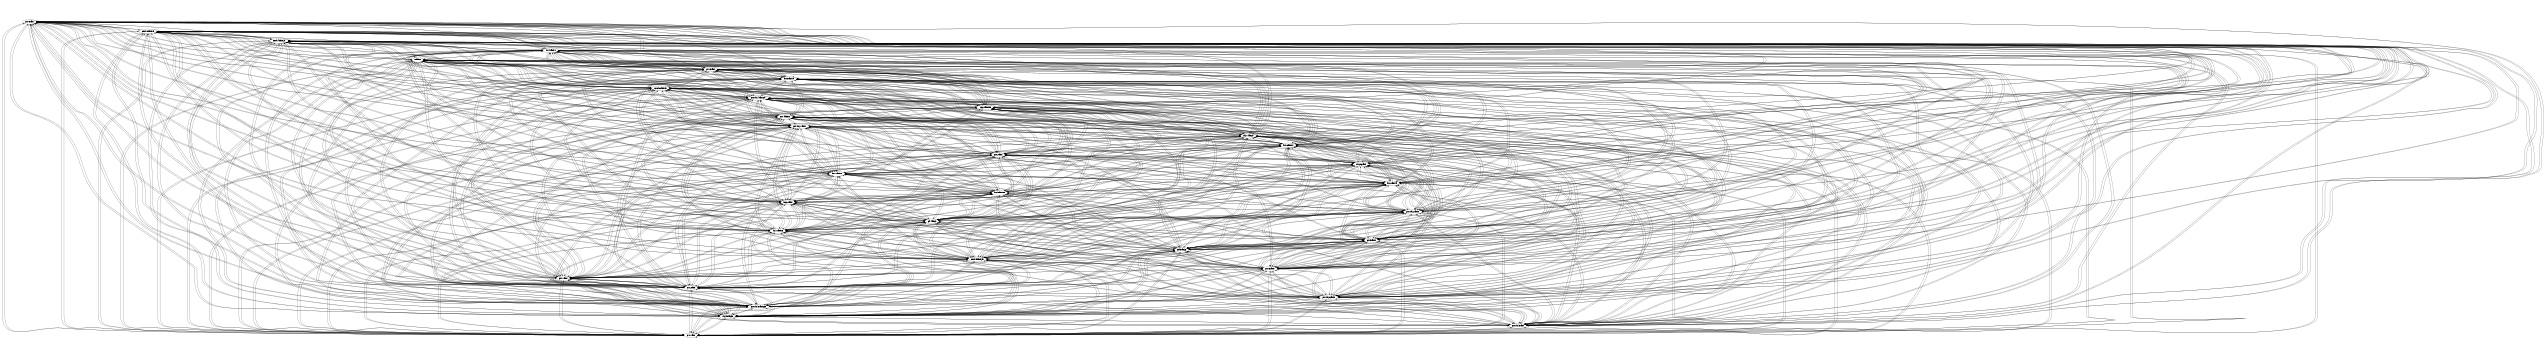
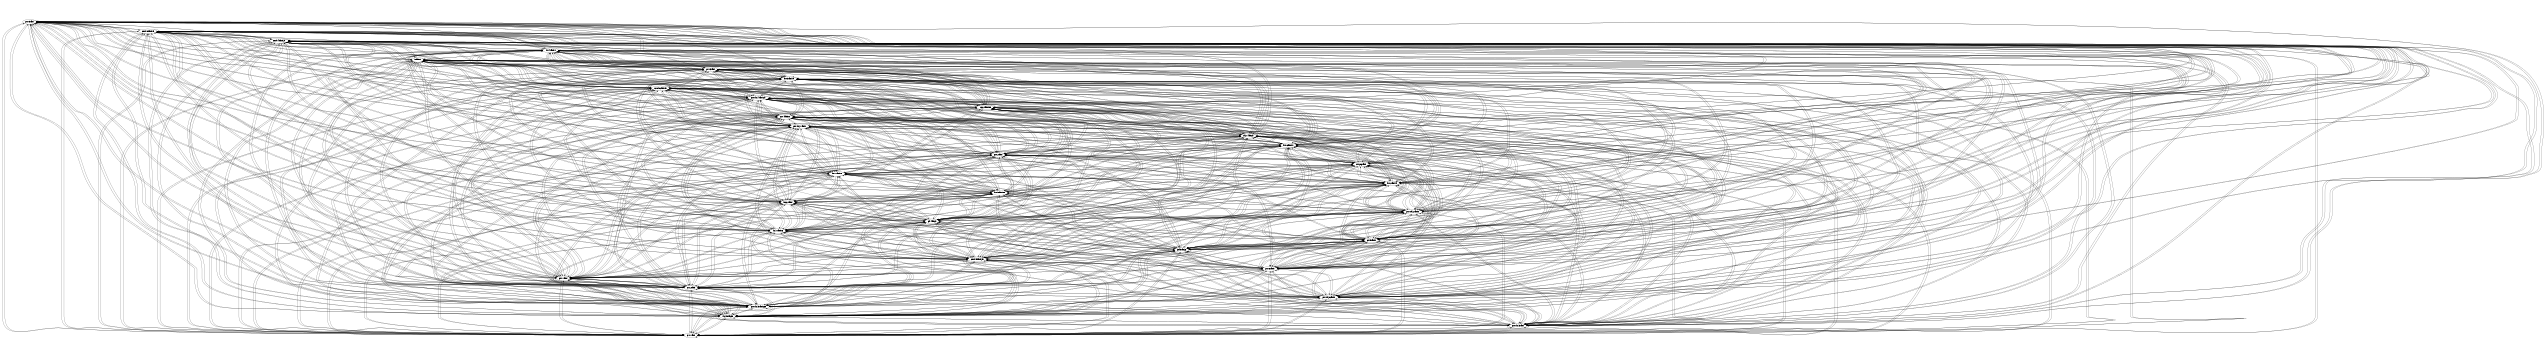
edge "inf-finir" -> "ipf.4-finjô": removed
